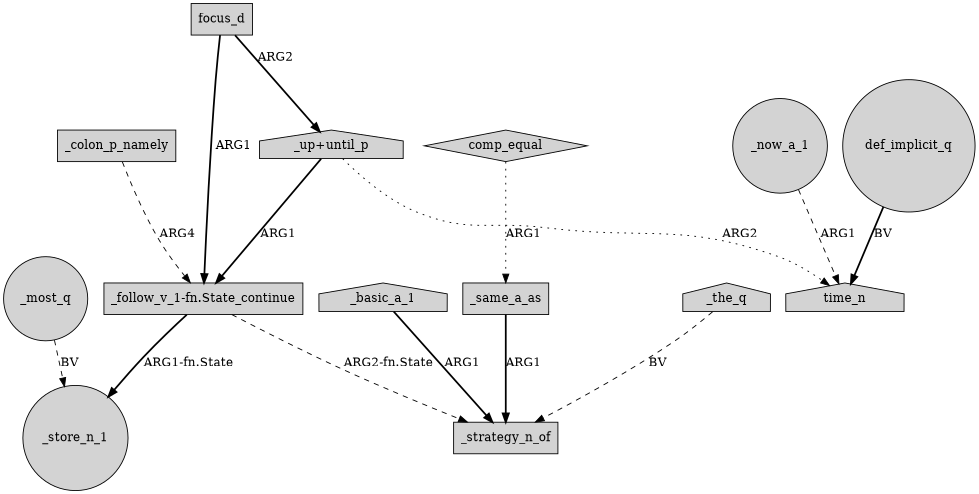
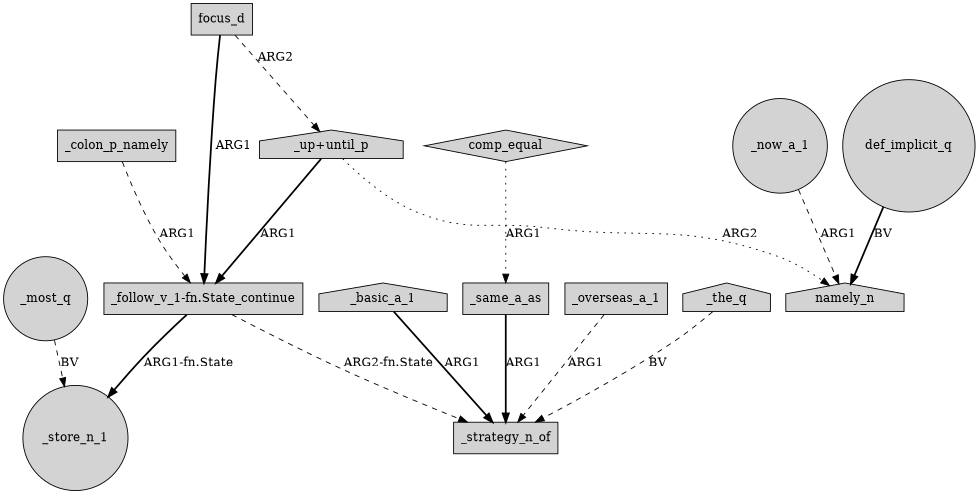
edge "focus_d" -> "_up+until_p": style bold -> dashed
edge "_colon_p_namely" -> "_follow_v_1-fn.State_continue": label "ARG4" -> "ARG1"
node "_overseas_a_1": added
node "time_n": label "time_n" -> "namely_n"
